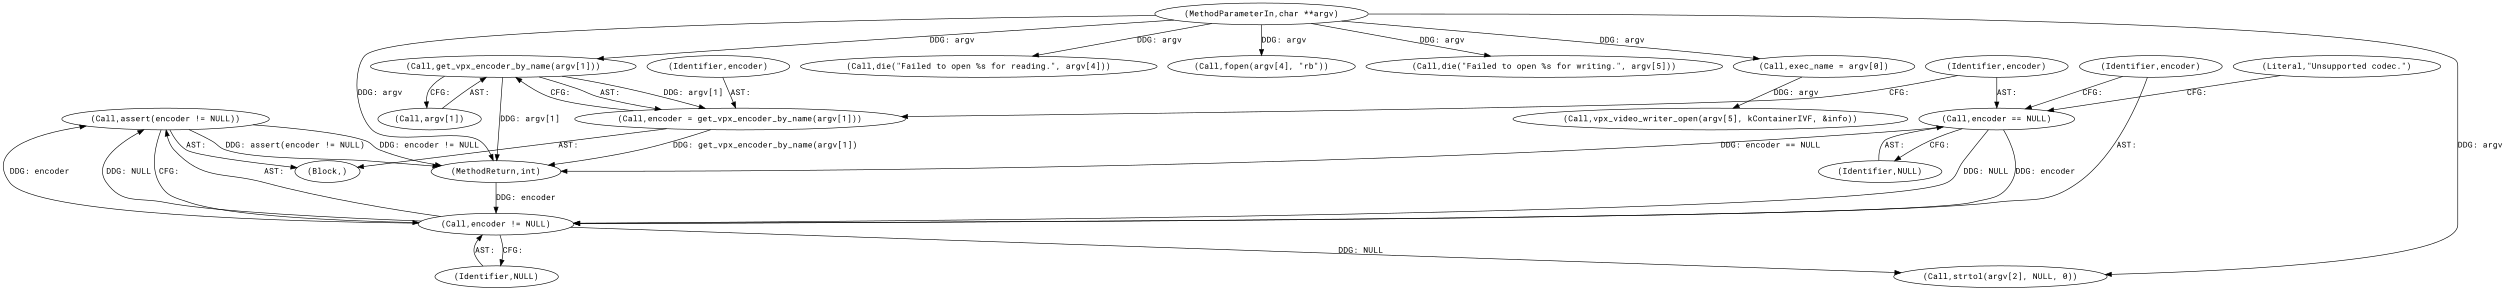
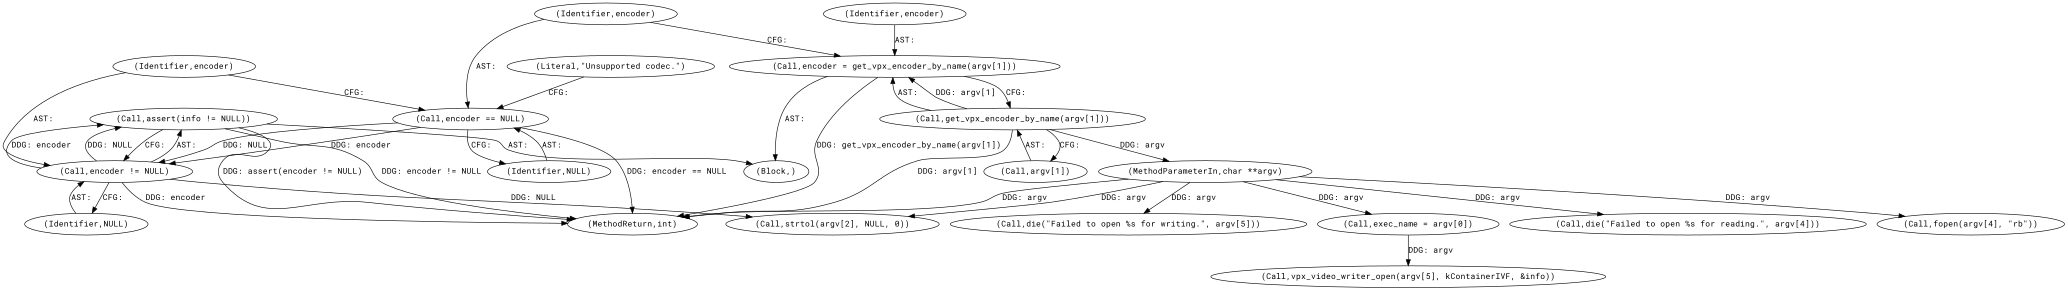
edge "(MethodParameterIn,char **argv)" -> "(Call,get_vpx_encoder_by_name(argv[1]))": reversed
node "(Call,assert(encoder != NULL))": label "(Call,assert(encoder != NULL))" -> "(Call,assert(info != NULL))"
edge "(MethodReturn,int)" -> "(Call,encoder != NULL)": reversed
